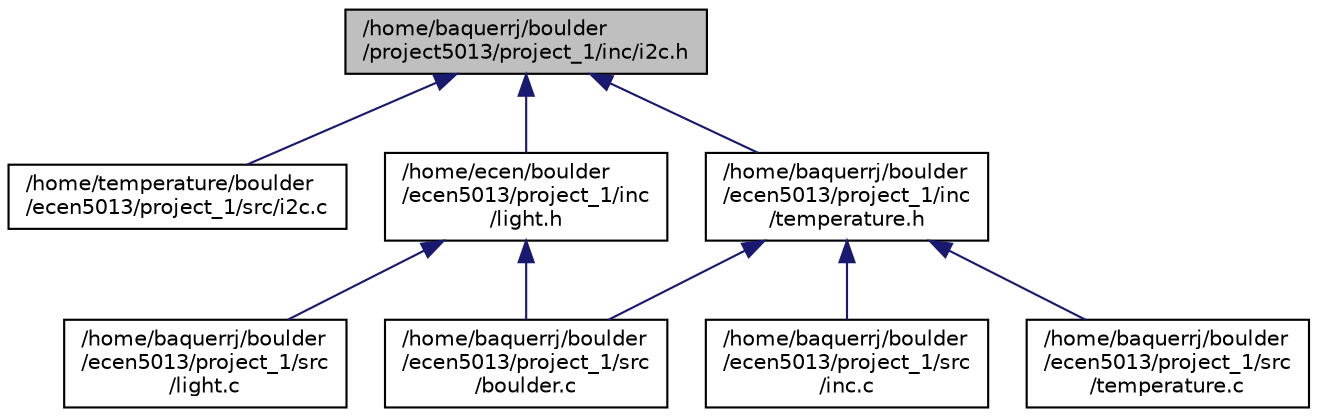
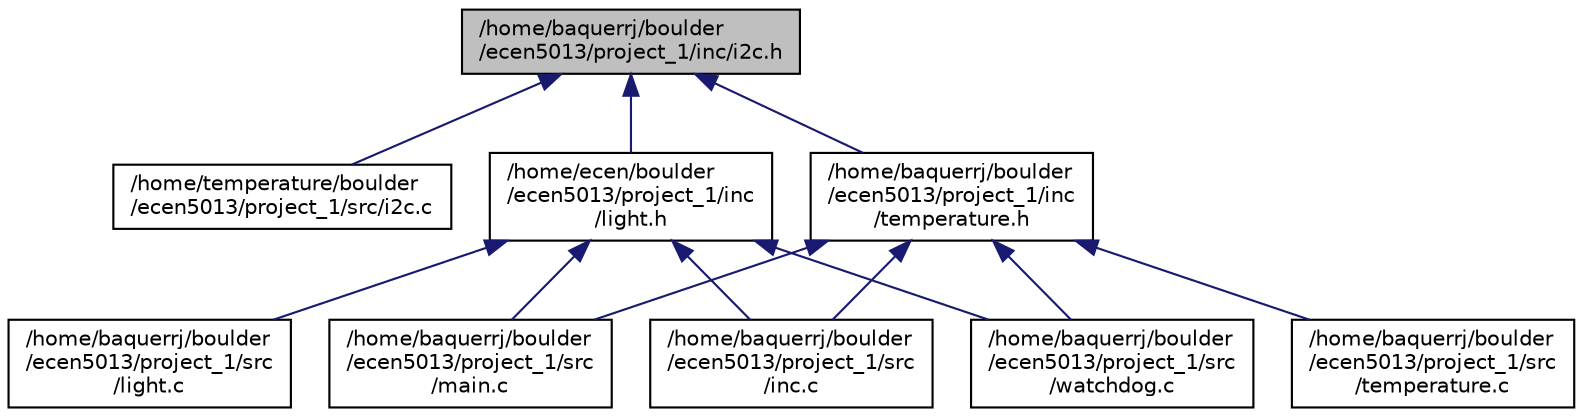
node "/home/baquerrj/boulder /project5013/project_1/inc/i2c.h": label "/home/baquerrj/boulder /project5013/project_1/inc/i2c.h" -> "/home/baquerrj/boulder /ecen5013/project_1/inc/i2c.h"
edge "/home/baquerrj/boulder /ecen5013/project_1/src /inc.c" -> "/home/ecen/boulder /ecen5013/project_1/inc /light.h": added
node "/home/baquerrj/boulder /ecen5013/project_1/src /boulder.c": label "/home/baquerrj/boulder /ecen5013/project_1/src /boulder.c" -> "/home/baquerrj/boulder /ecen5013/project_1/src /main.c"
node "/home/baquerrj/boulder /ecen5013/project_1/src /watchdog.c": added
